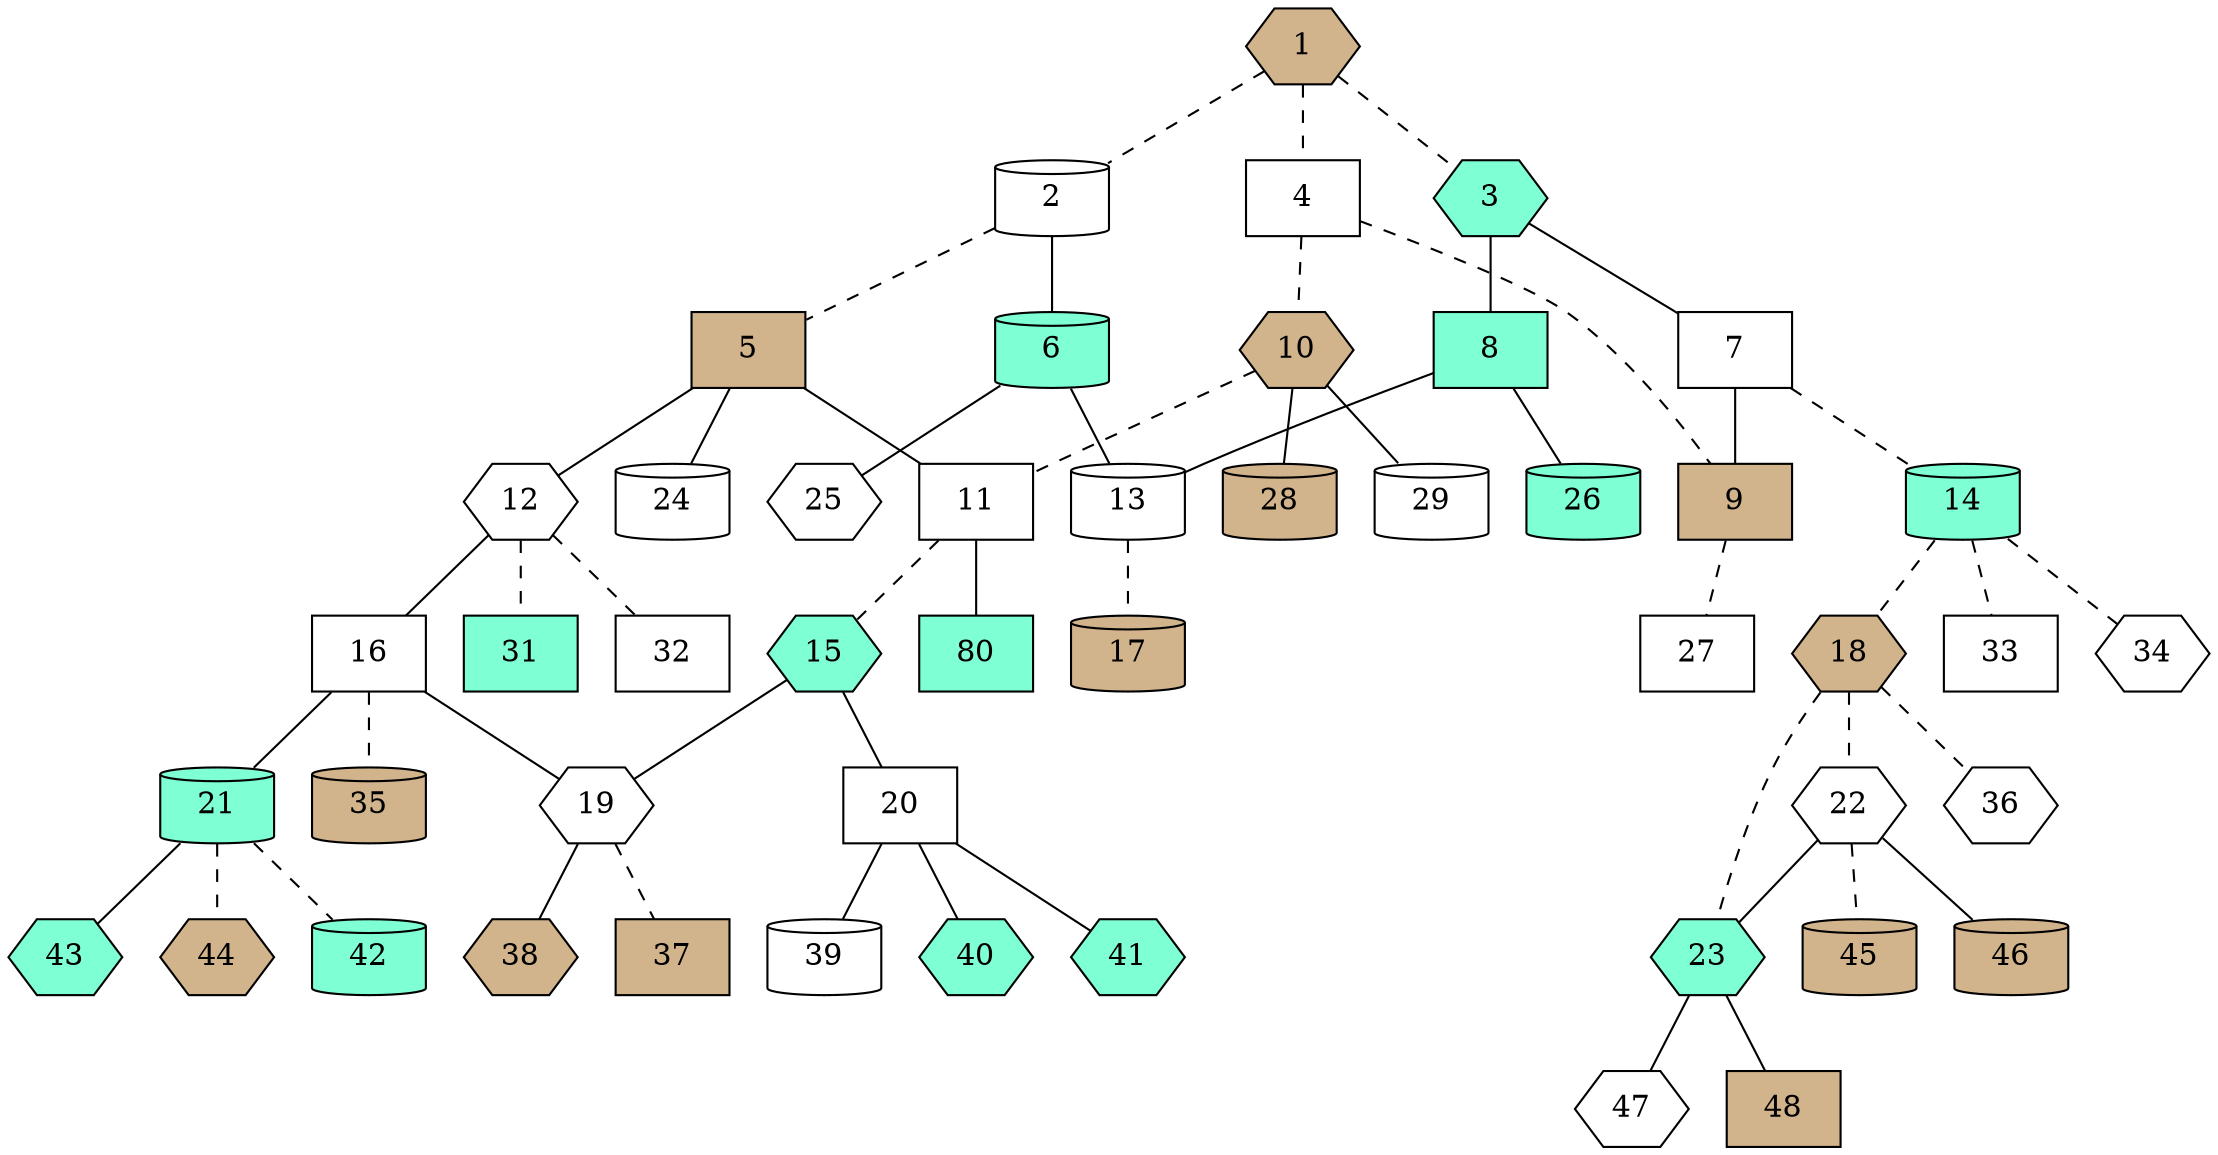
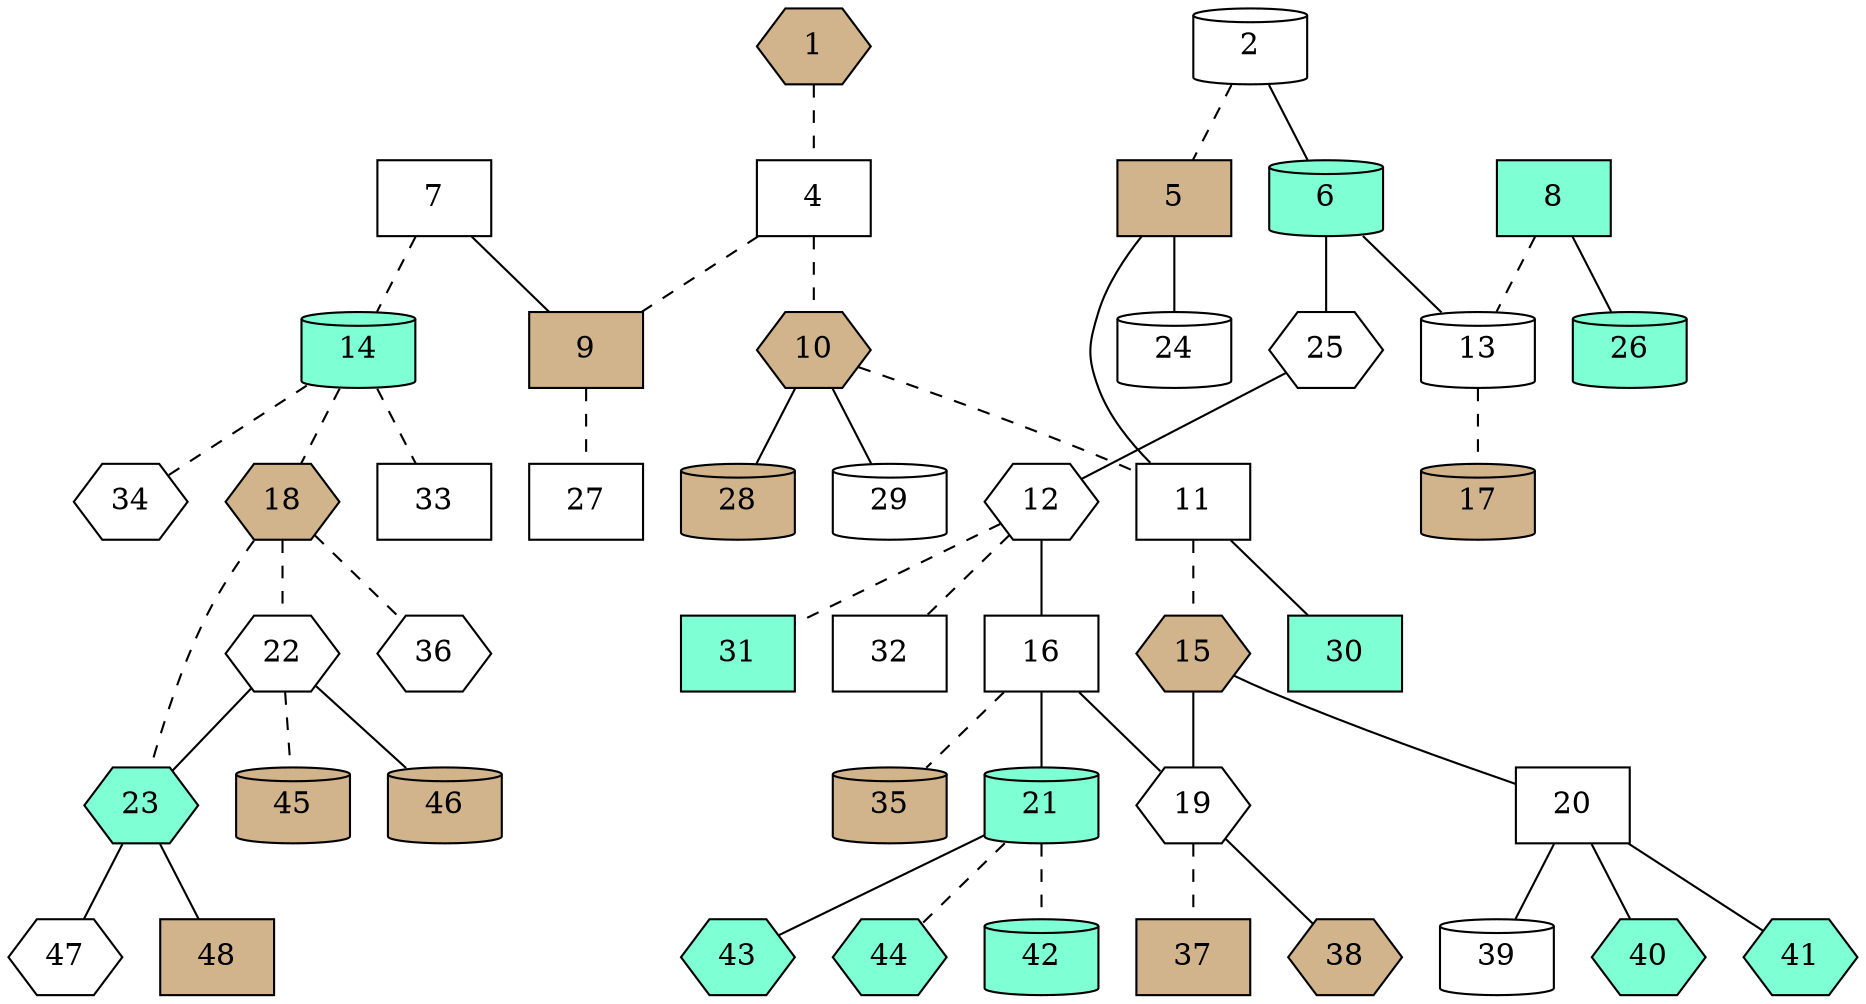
edge "1" -- "2": removed
node "3": removed
edge "8" -- "13": style solid -> dashed
edge "5" -- "12": now "25" -- "12"
node "15": fillcolor aquamarine -> tan
node "80": label "80" -> "30"
node "44": fillcolor tan -> aquamarine
